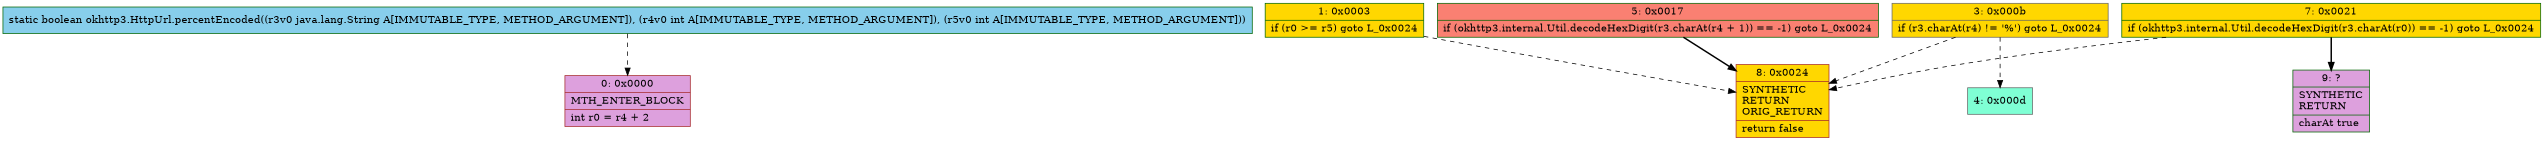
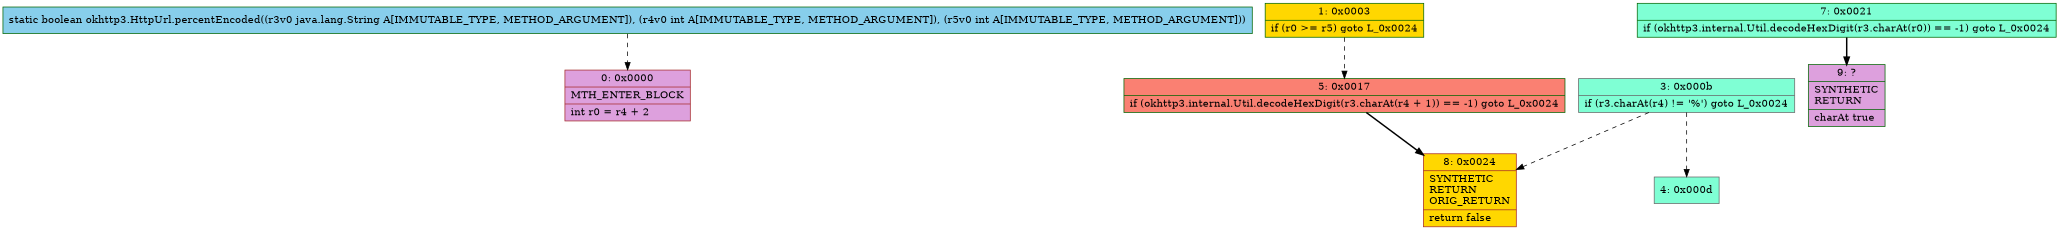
node "3: 0x000b": fillcolor gold -> aquamarine
node "7: 0x0021": fillcolor gold -> aquamarine
edge "7: 0x0021" -> "8: 0x0024": removed
edge "1: 0x0003" -> "8: 0x0024": now "1: 0x0003" -> "5: 0x0017"
